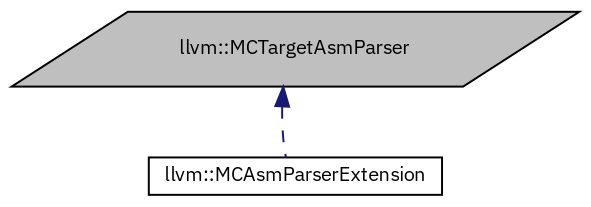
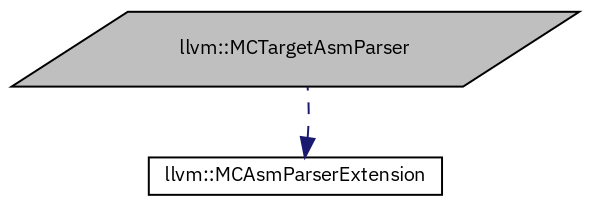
edge "llvm::MCAsmParserExtension" -> "llvm::MCTargetAsmParser": reversed
